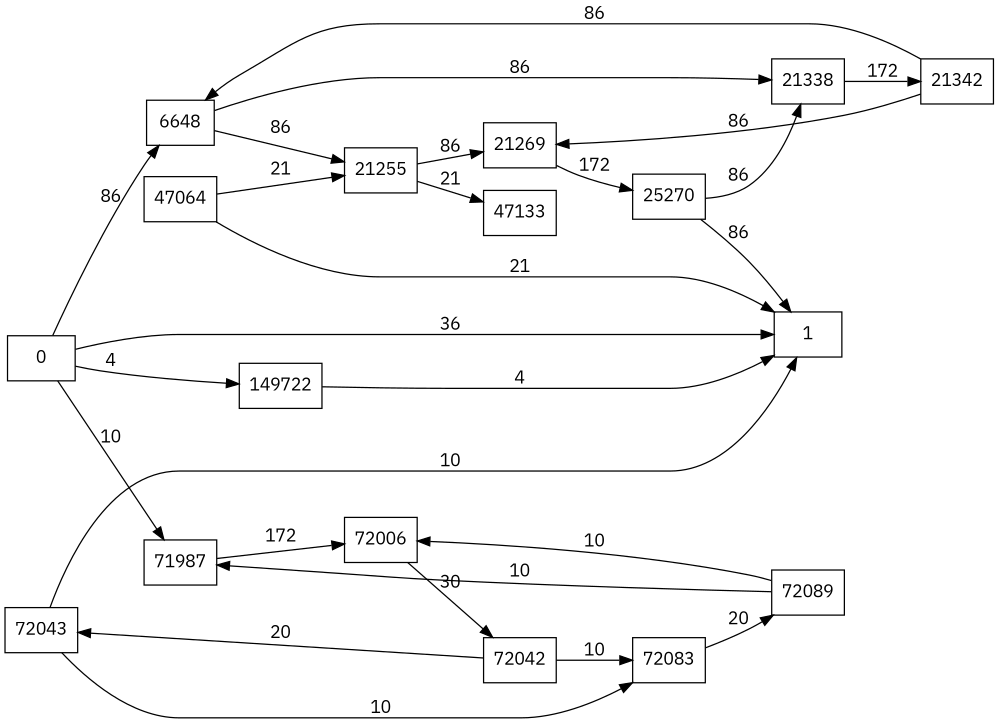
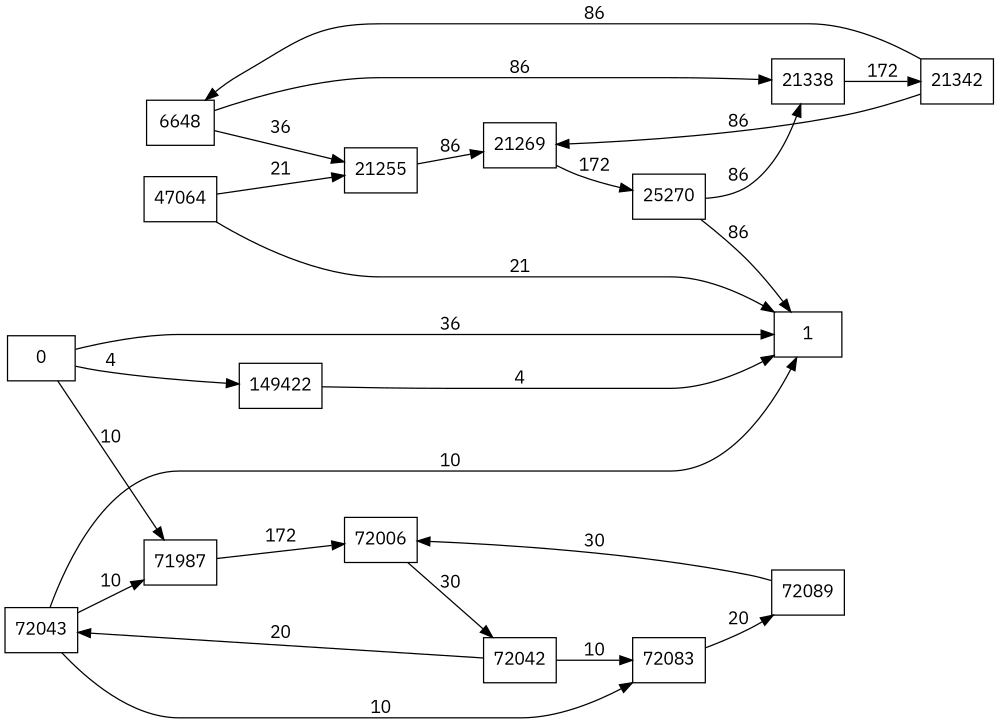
edge "6648" -> "21255": label "86" -> "36"
node "47133": removed
edge "0" -> "6648": removed, label "86"
node "149722": label "149722" -> "149422"
edge "72089" -> "72006": label "10" -> "30"
edge "72089" -> "71987": now "72043" -> "71987"
